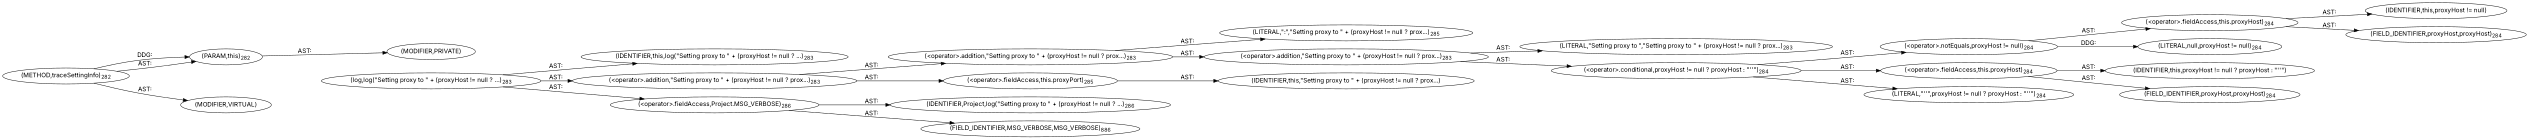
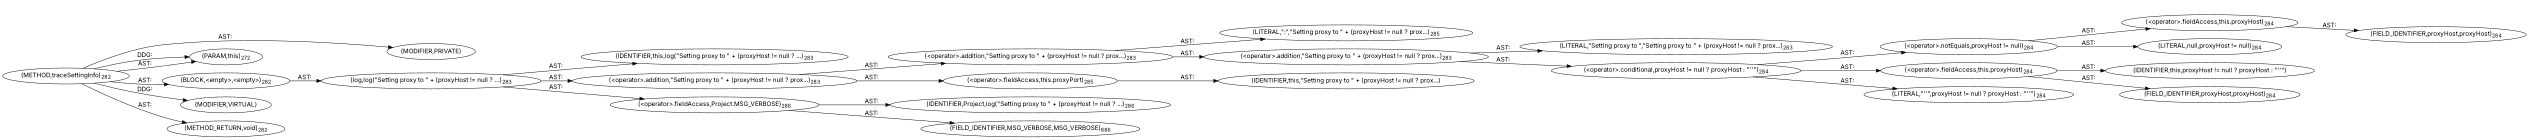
node "(IDENTIFIER,this,proxyHost != null)": removed
edge "(<operator>.notEquals,proxyHost != null)" -> "(LITERAL,null,proxyHost != null)": label "DDG: " -> "AST: "
edge "(PARAM,this)" -> "(MODIFIER,PRIVATE)": now "(METHOD,traceSettingInfo)" -> "(MODIFIER,PRIVATE)"
node "(PARAM,this)": text "282" -> "272"
node "(BLOCK,<empty>,<empty>)": added
edge "(METHOD,traceSettingInfo)" -> "(MODIFIER,VIRTUAL)": label "AST: " -> "DDG: "
node "(METHOD_RETURN,void)": added
